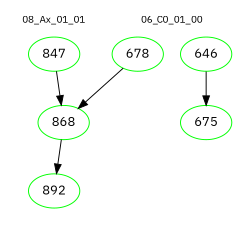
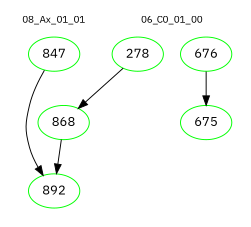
node "678": label "678" -> "278"
node "646": label "646" -> "676"
edge "847" -> "868": now "847" -> "892"
